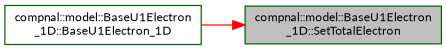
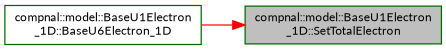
node "compnal::model::BaseU1Electron _1D::BaseU1Electron_1D": label "compnal::model::BaseU1Electron _1D::BaseU1Electron_1D" -> "compnal::model::BaseU1Electron _1D::BaseU6Electron_1D"
